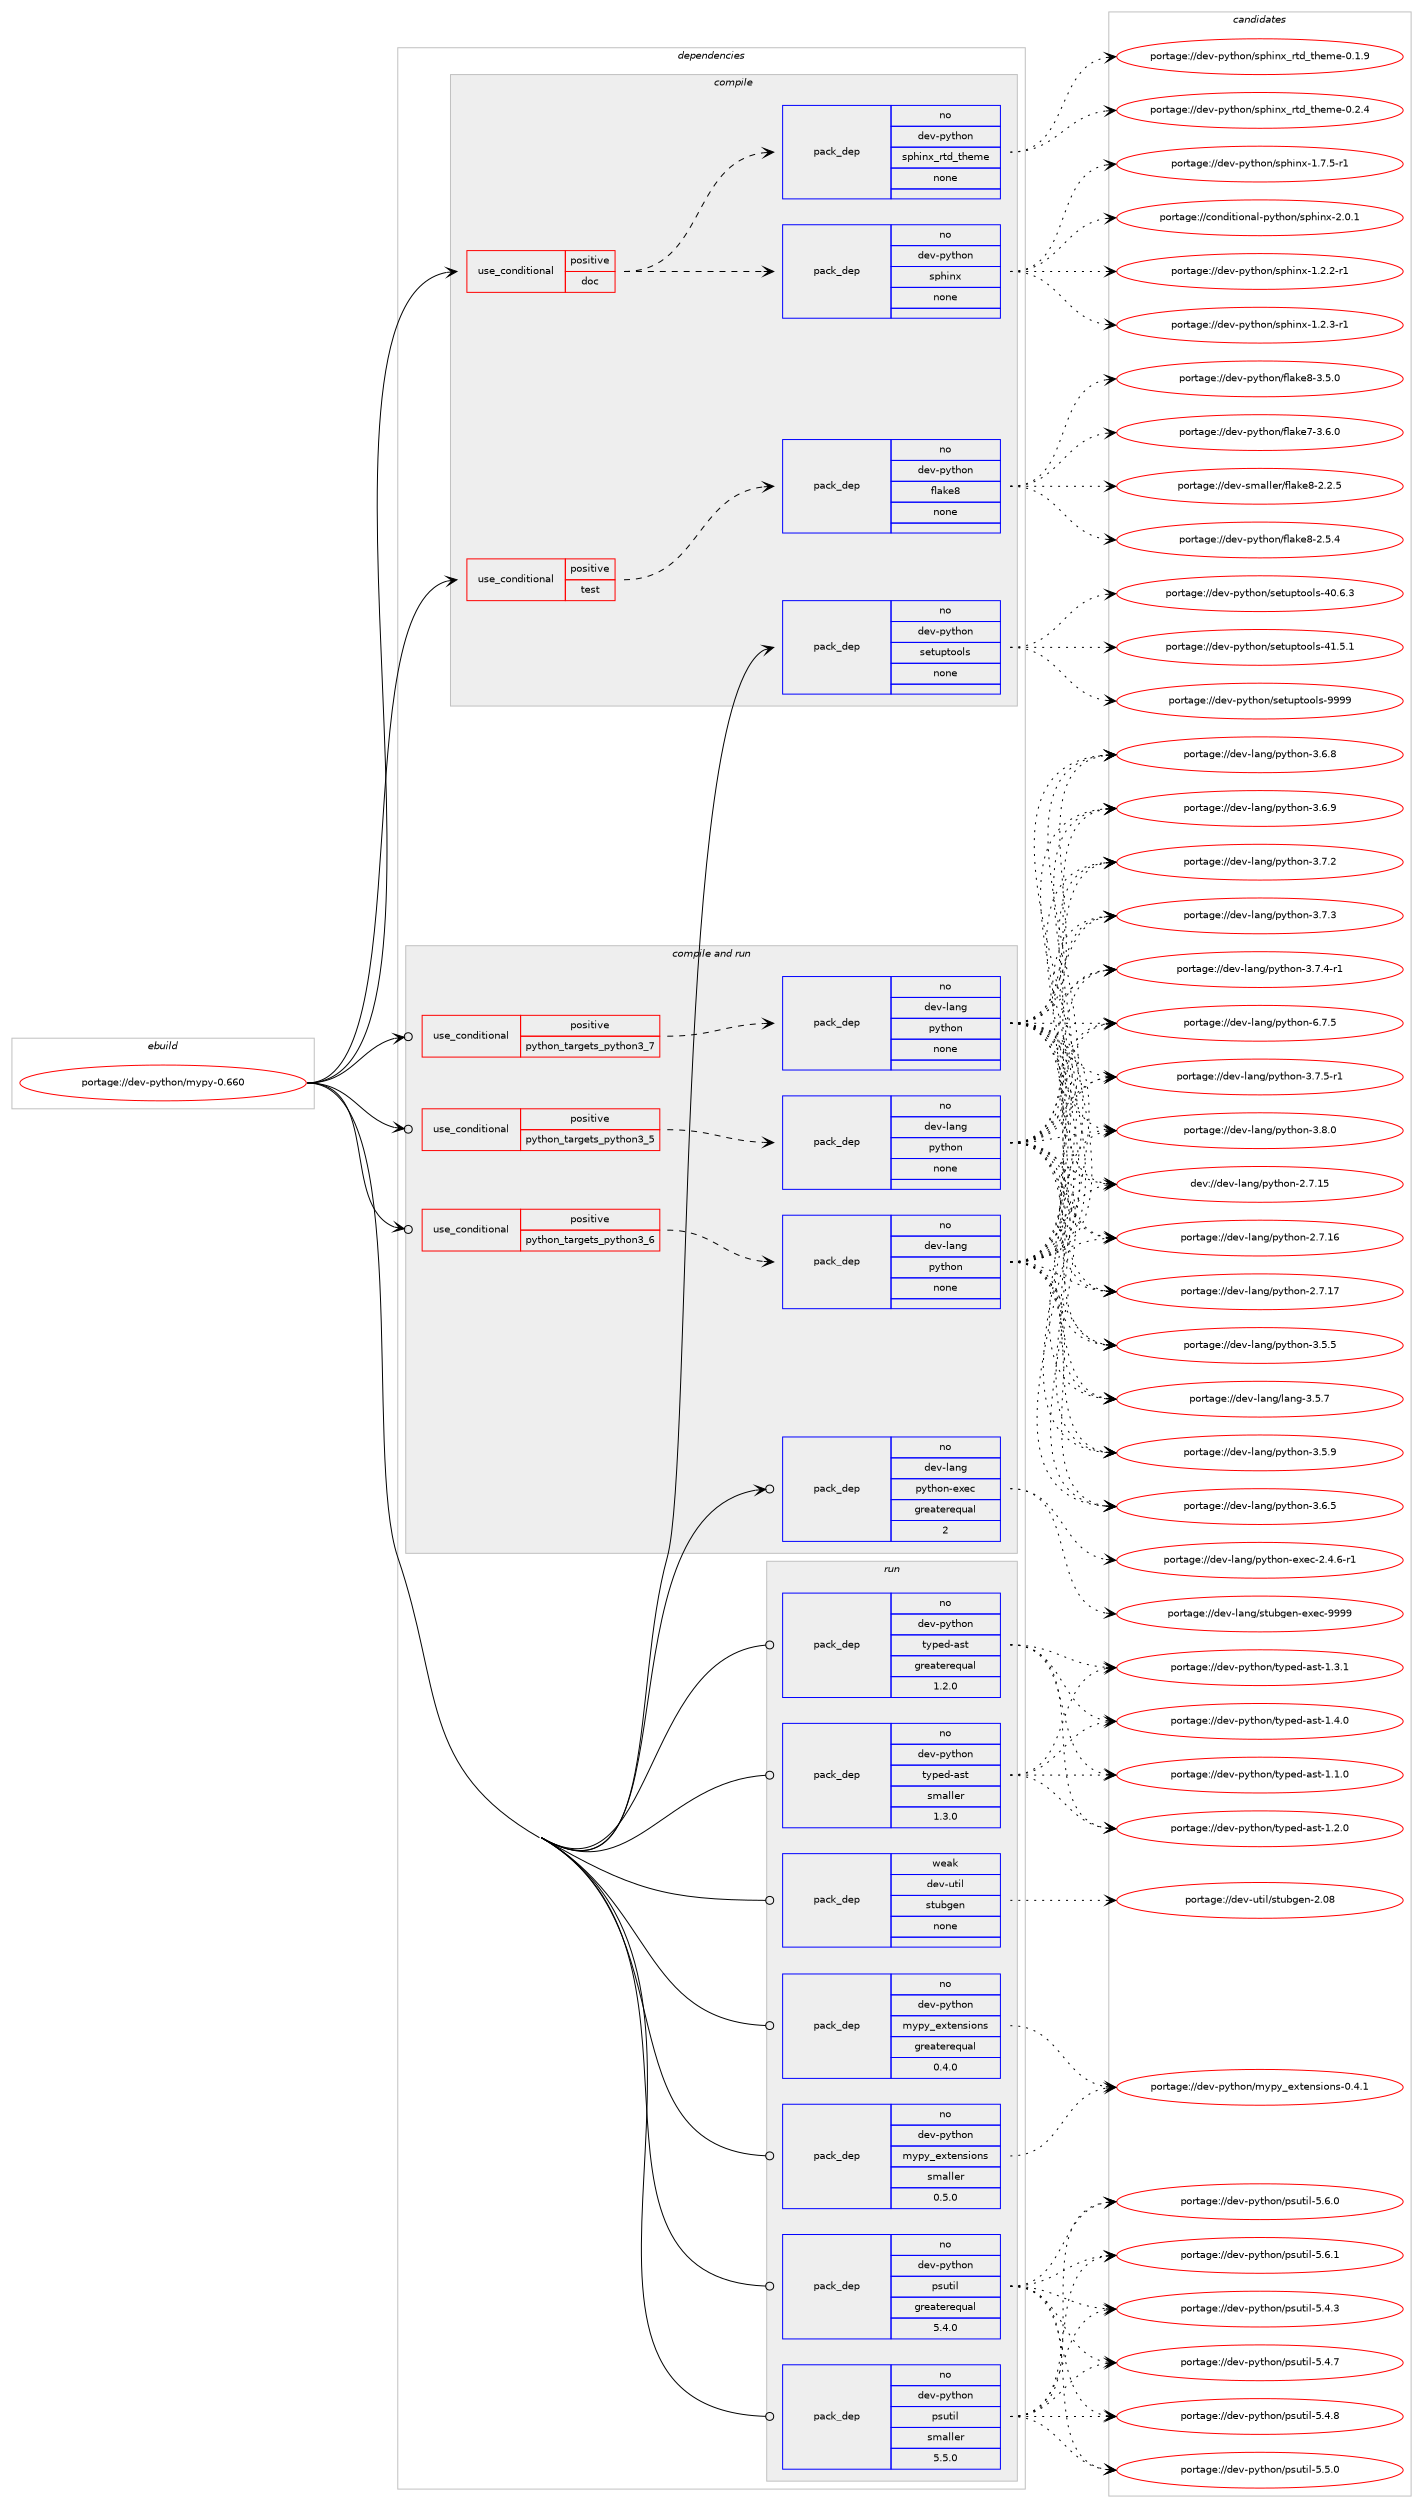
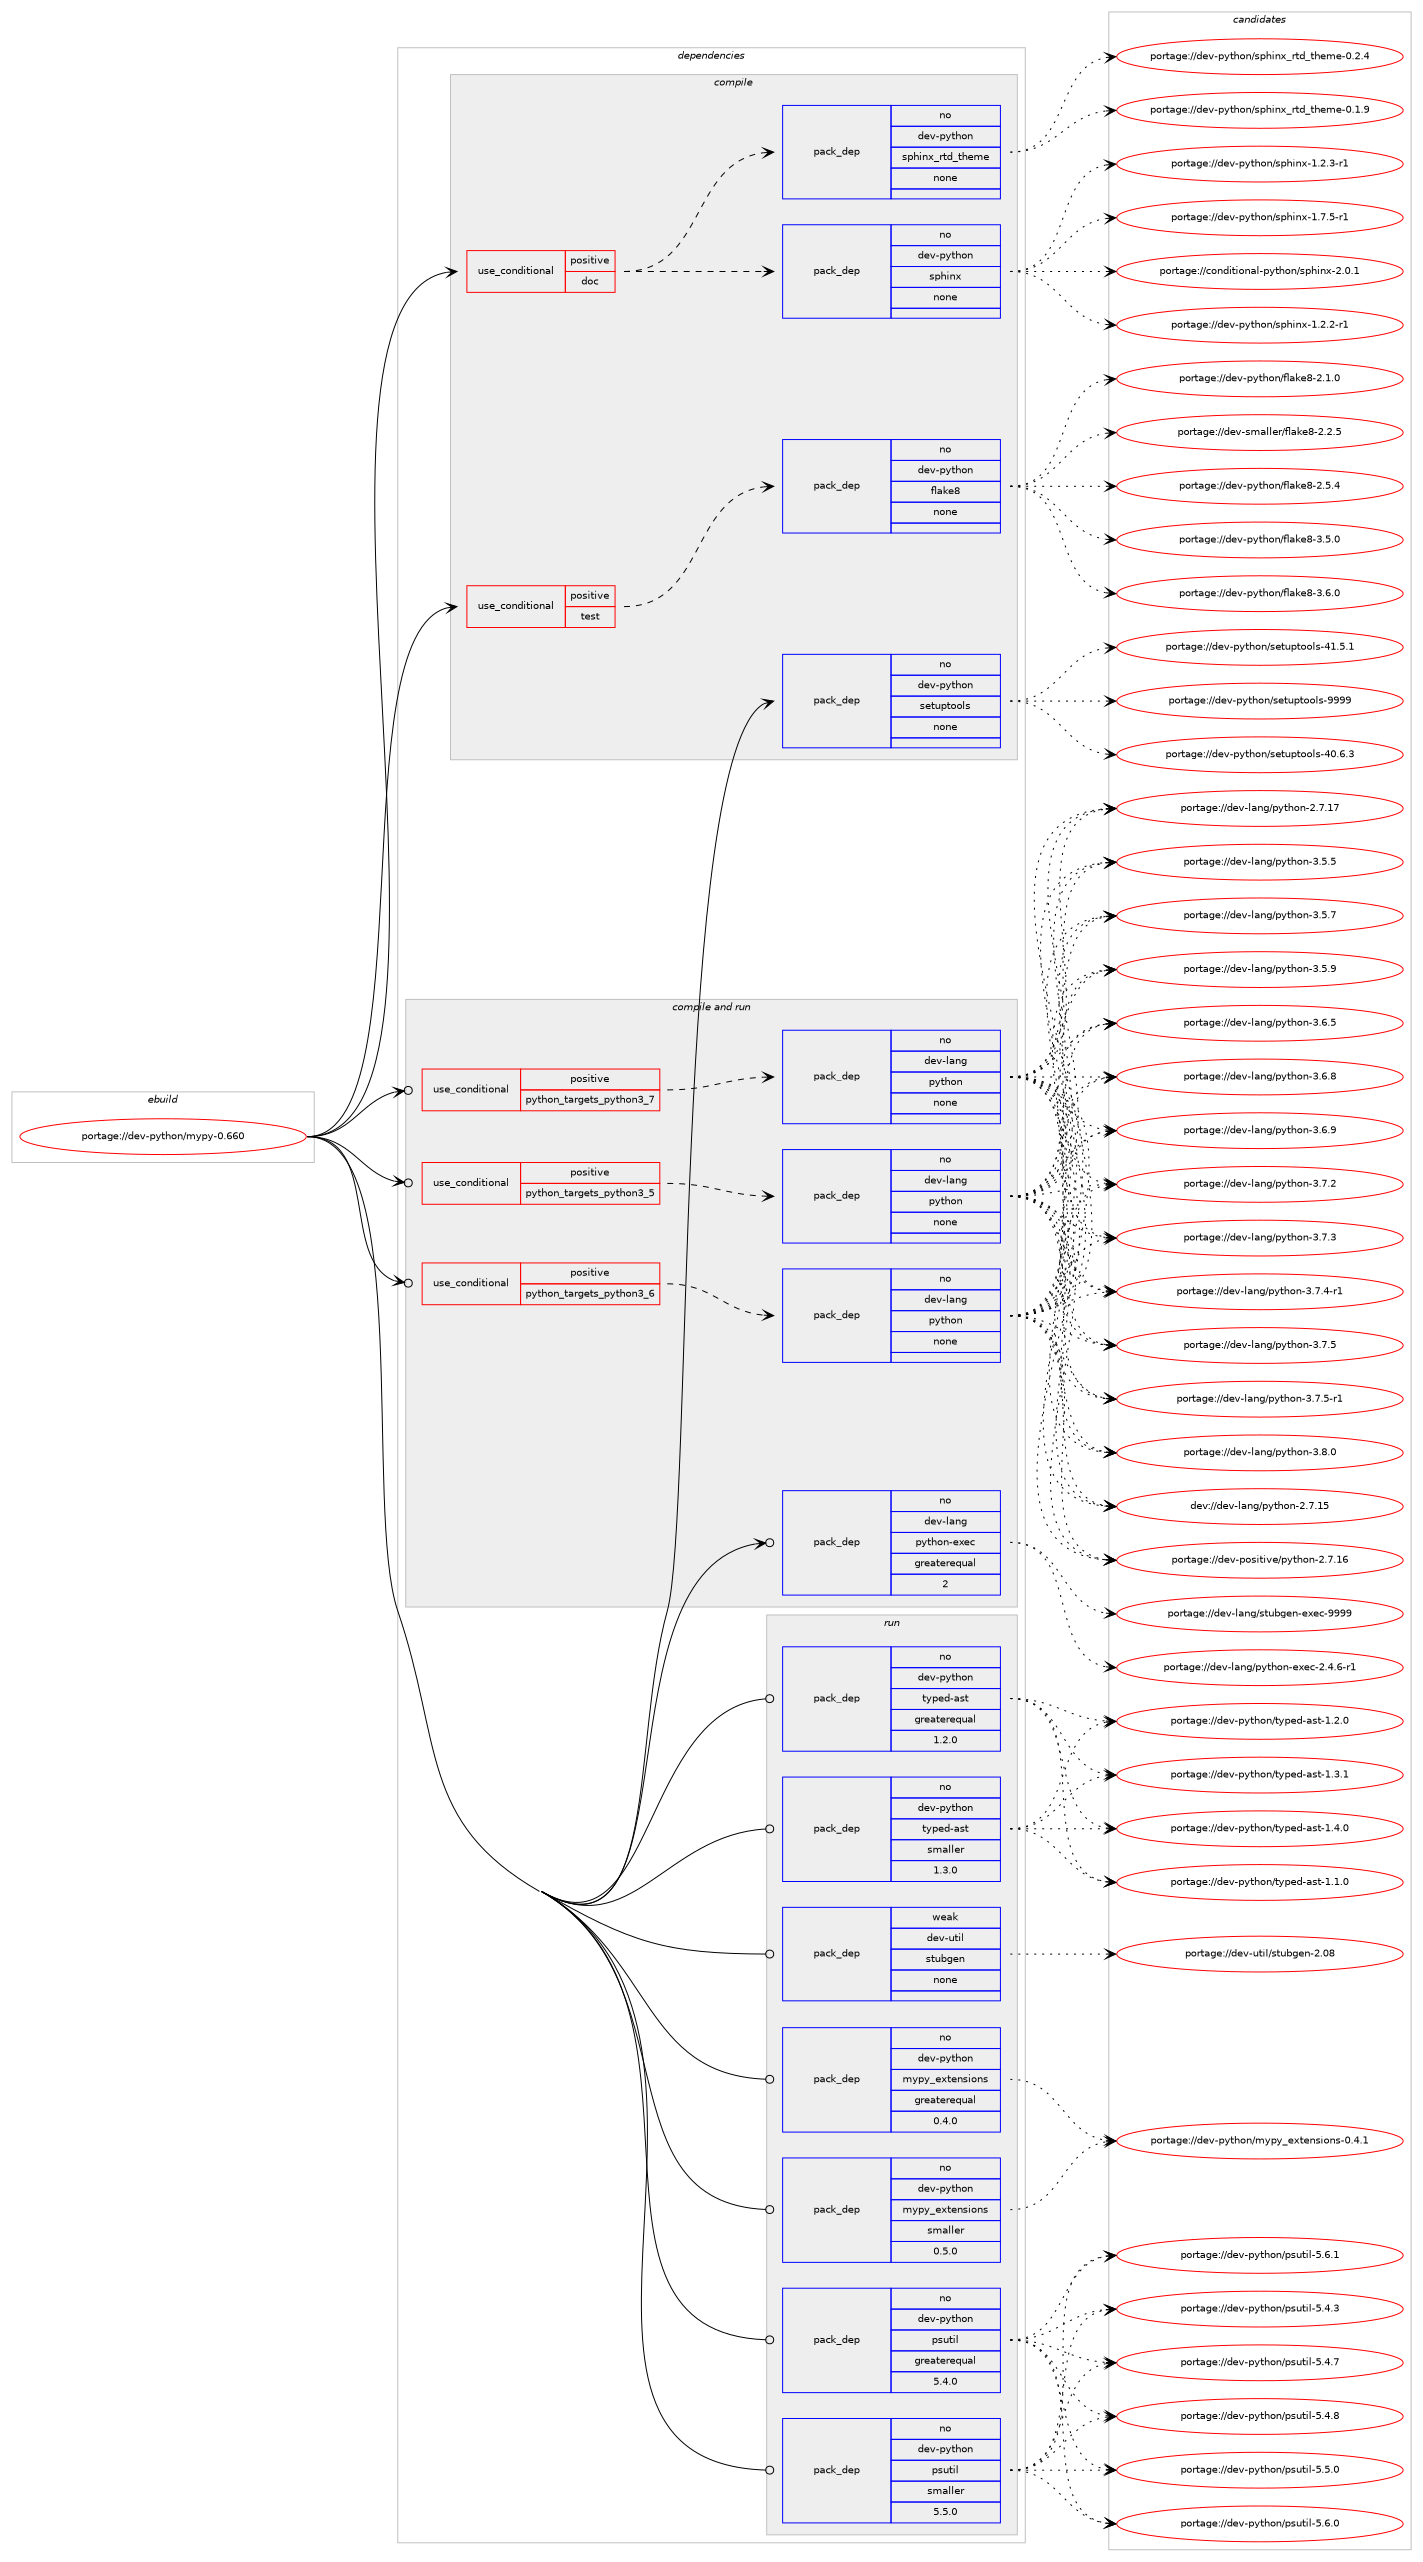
node "portage://dev-python/flake8-2.1.0": added
node "portage://dev-python/flake7-3.6.0": label "portage://dev-python/flake7-3.6.0" -> "portage://dev-python/flake8-3.6.0"
node "portage://dev-lang/python-6.7.5": label "portage://dev-lang/python-6.7.5" -> "portage://dev-lang/python-3.7.5"
node "portage://dev-lang/python-2.7.16": label "portage://dev-lang/python-2.7.16" -> "portage://dev-positive/python-2.7.16"
node "portage://dev-lang/lang-3.5.7": label "portage://dev-lang/lang-3.5.7" -> "portage://dev-lang/python-3.5.7"
